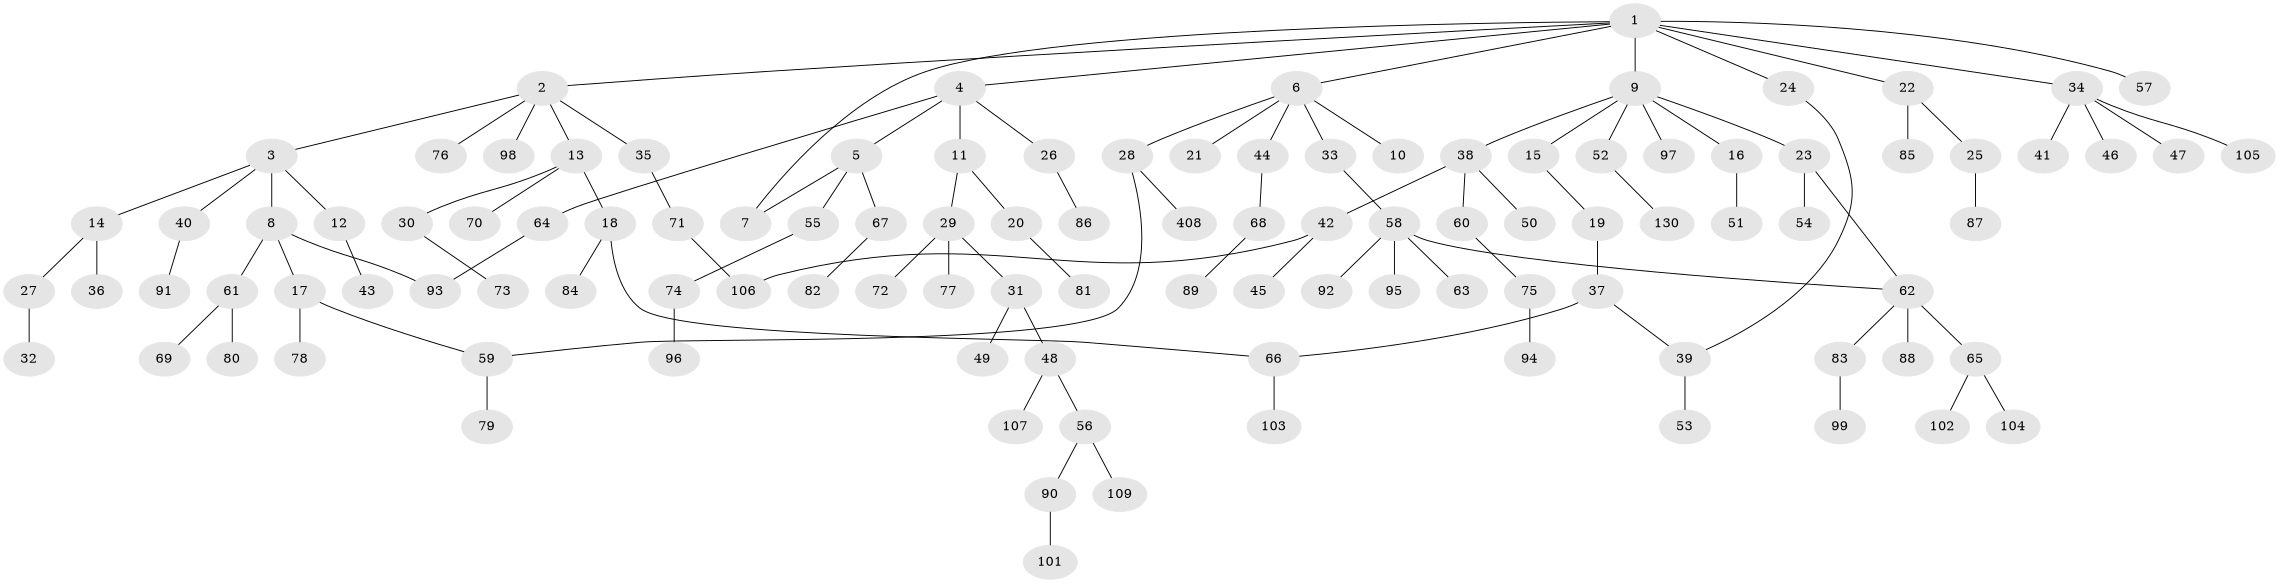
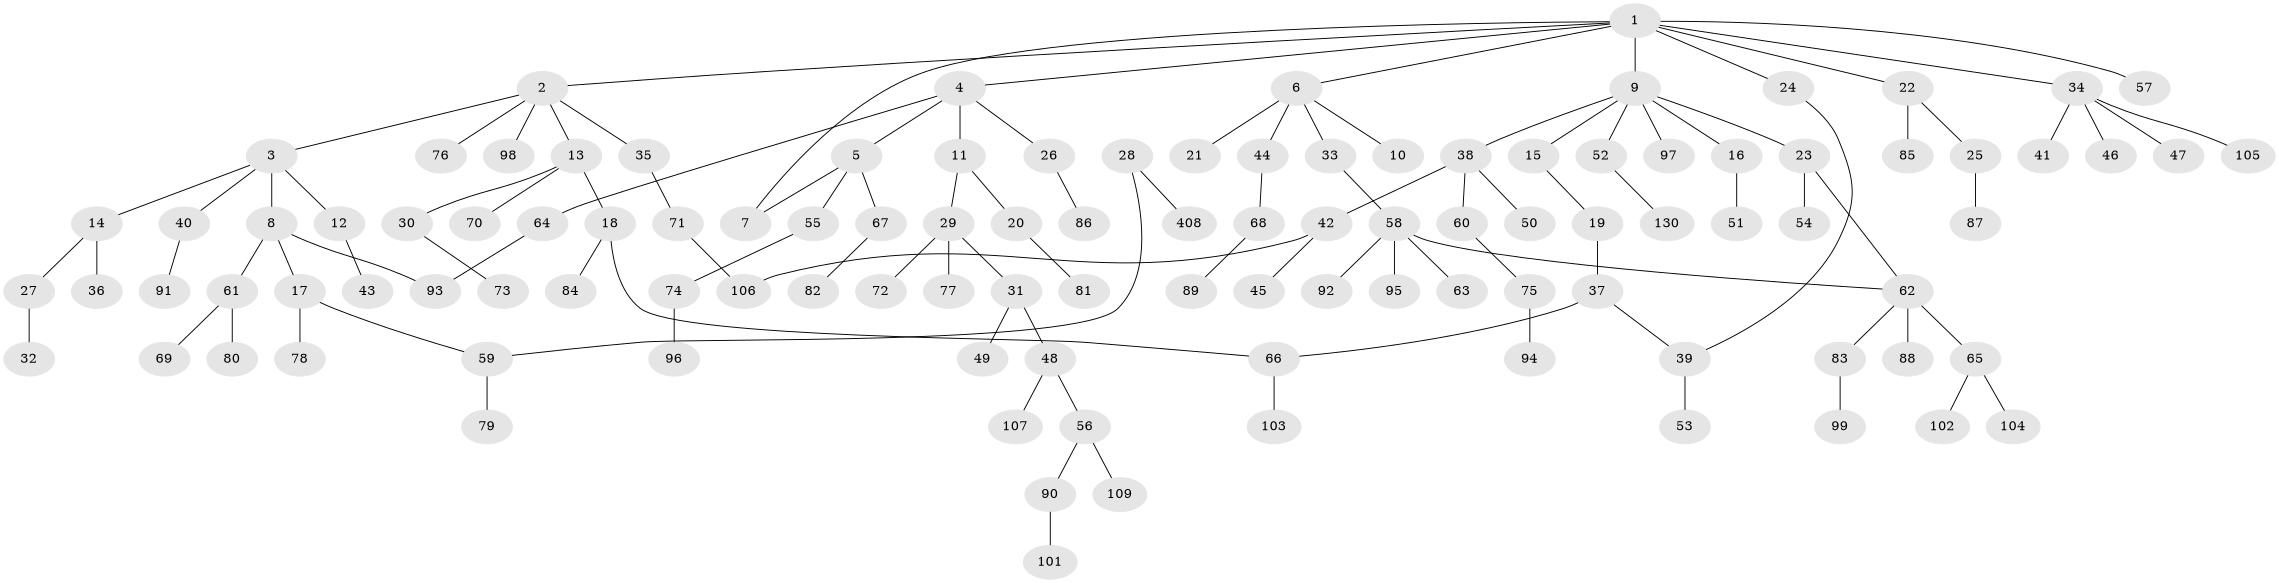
edge "6" -- "28": removed
